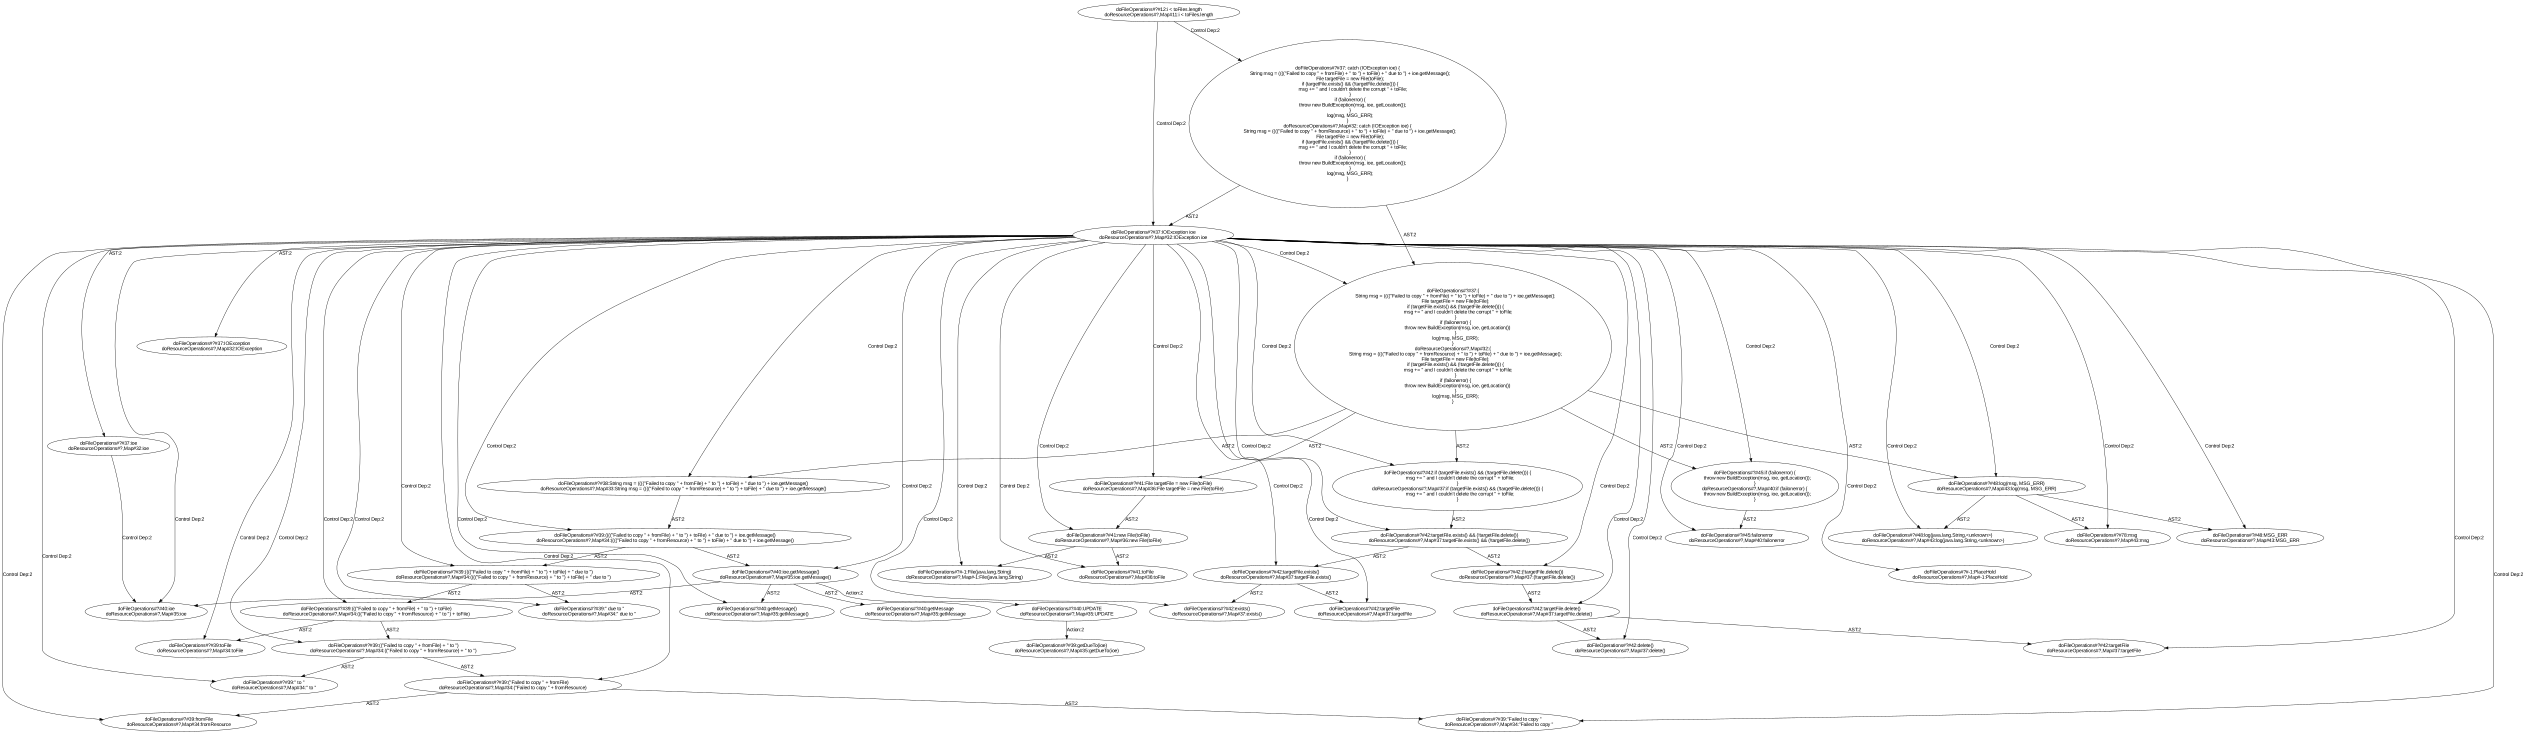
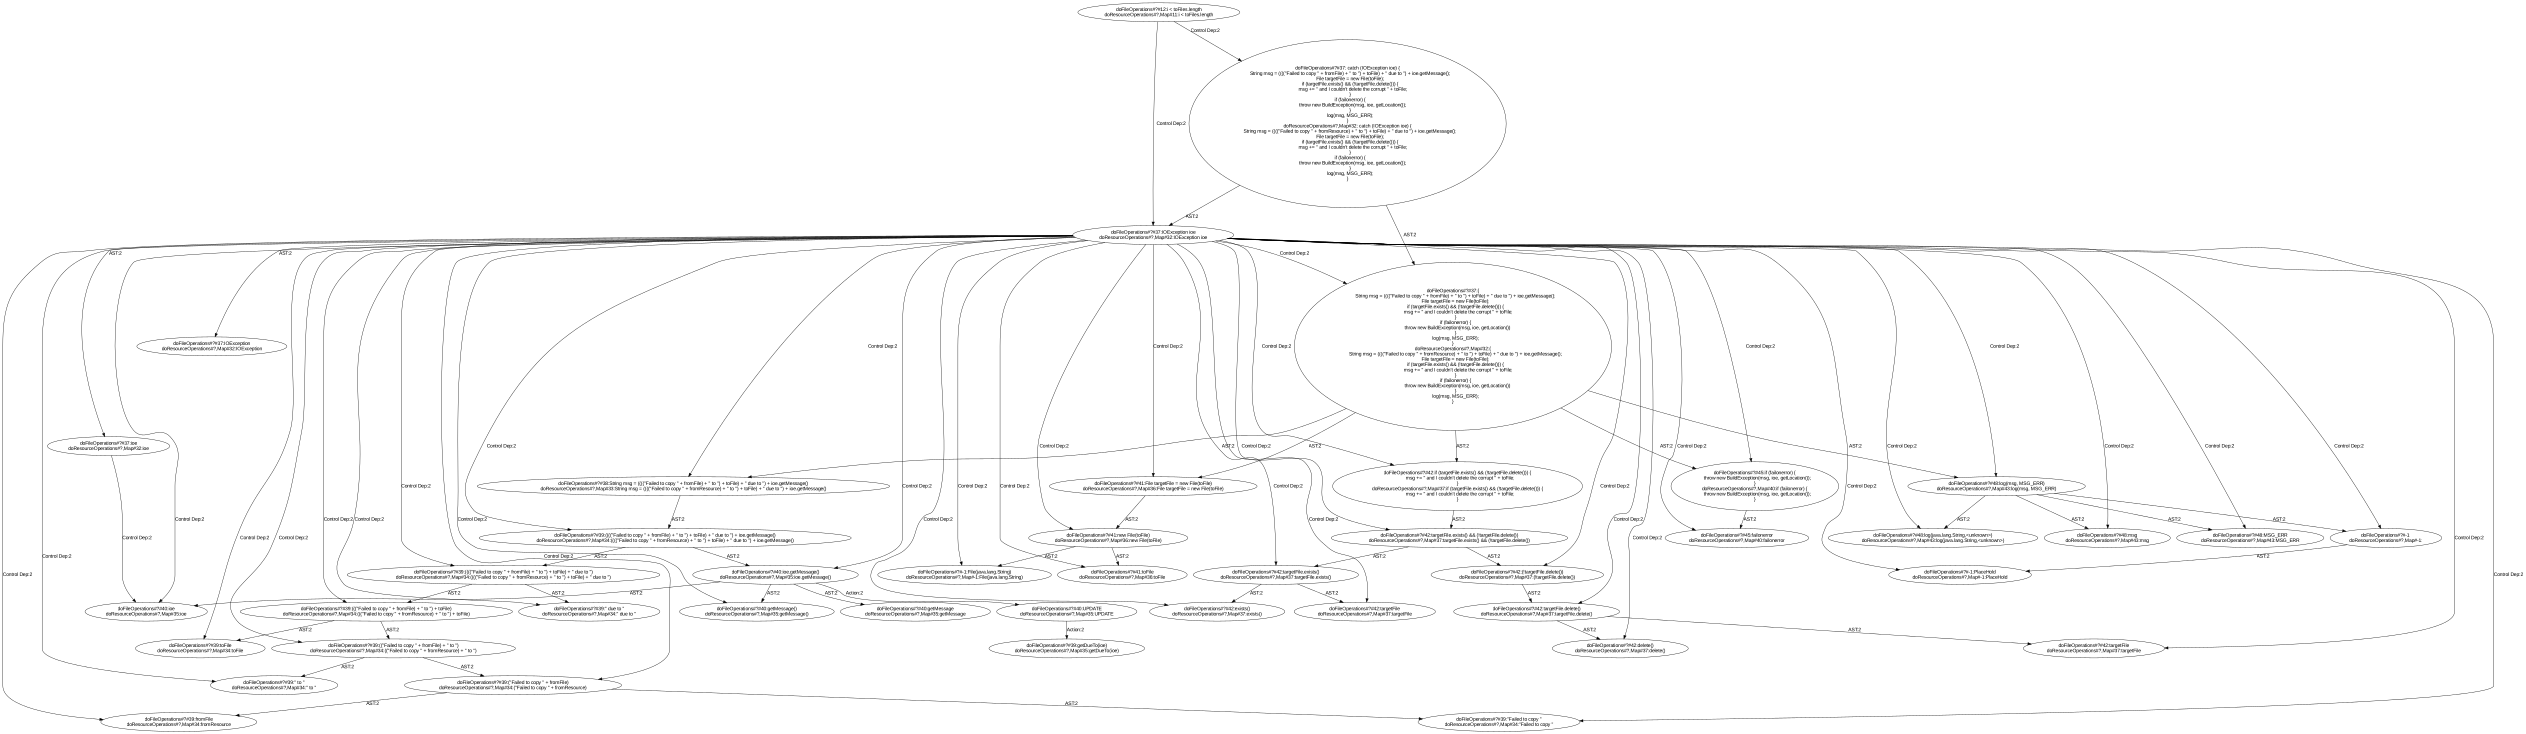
node "doFileOperations#?#78:msg doResourceOperations#?,Map#43:msg": label "doFileOperations#?#78:msg doResourceOperations#?,Map#43:msg" -> "doFileOperations#?#48:msg doResourceOperations#?,Map#43:msg"
node "doFileOperations#?#-1: doResourceOperations#?,Map#-1:": added
